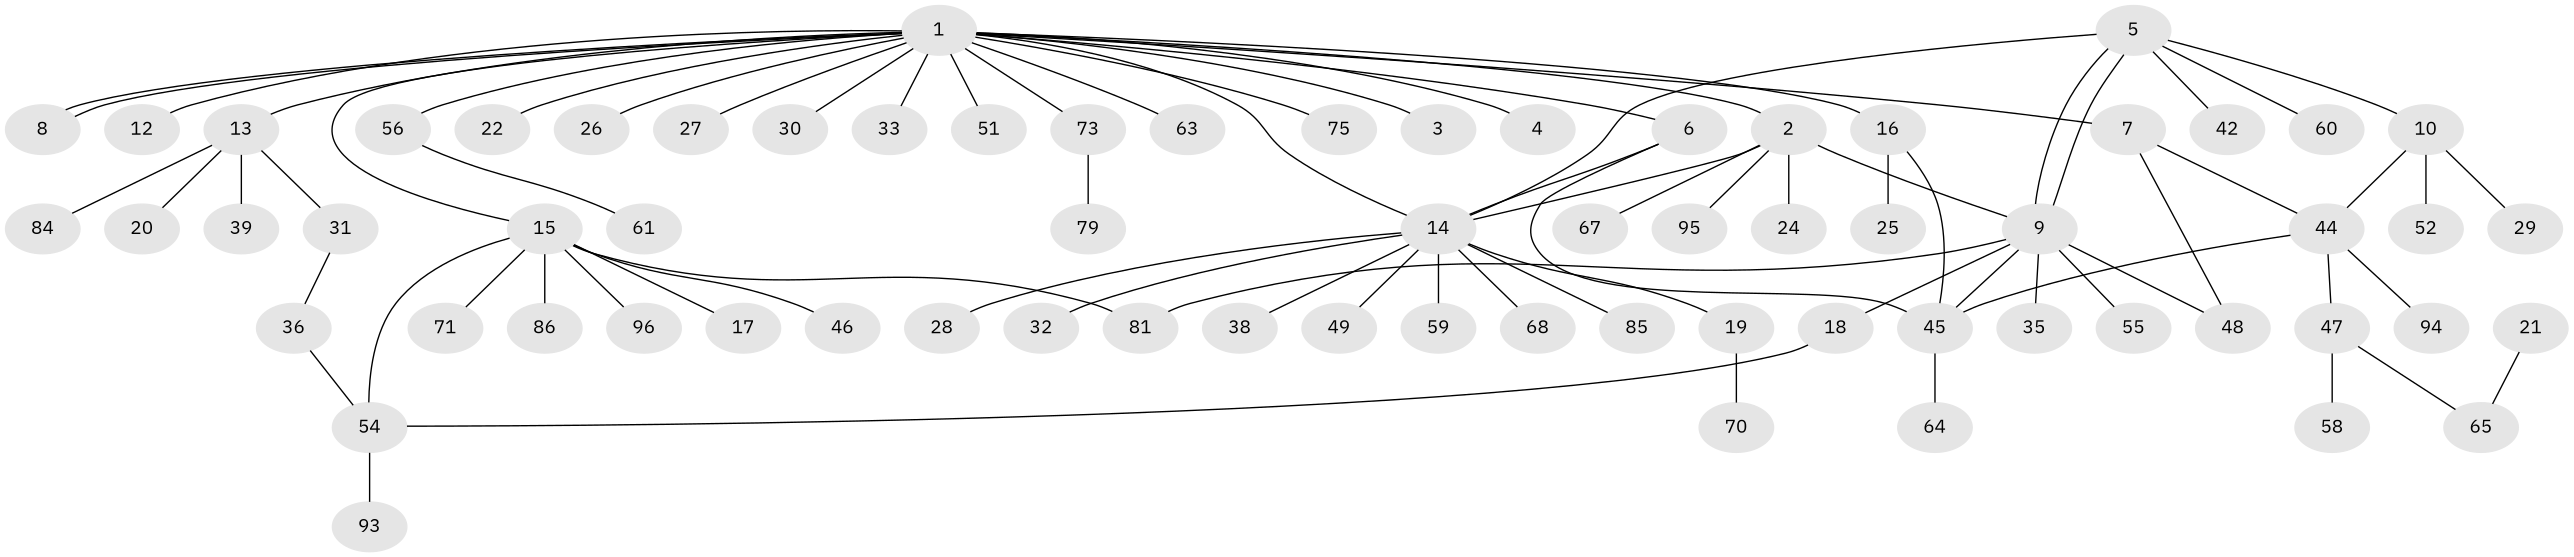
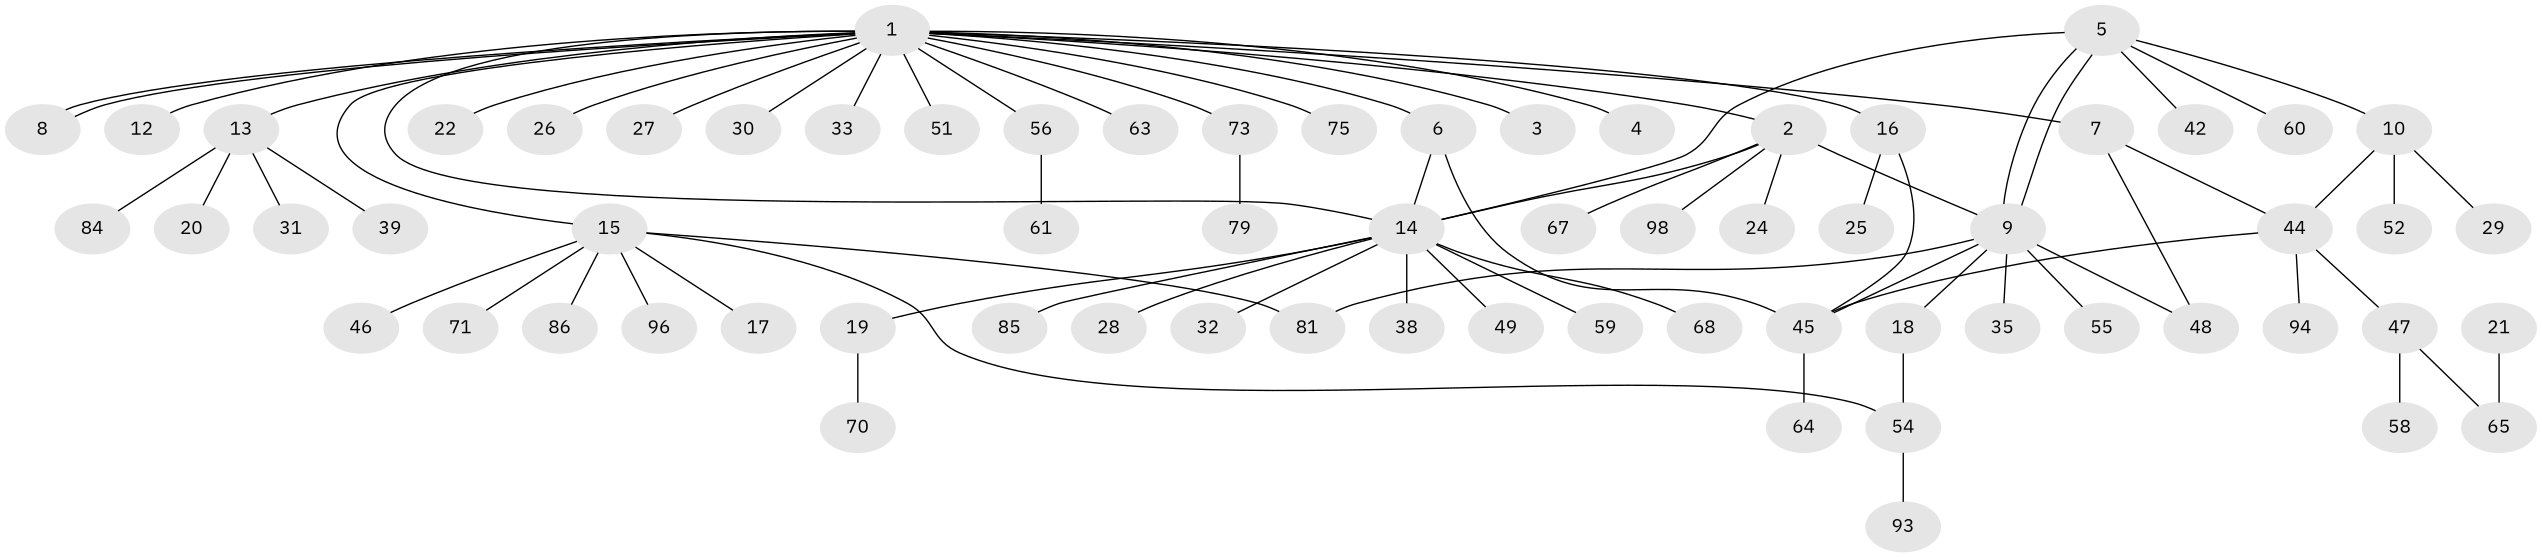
node "95": label "95" -> "98"
node "36": removed
